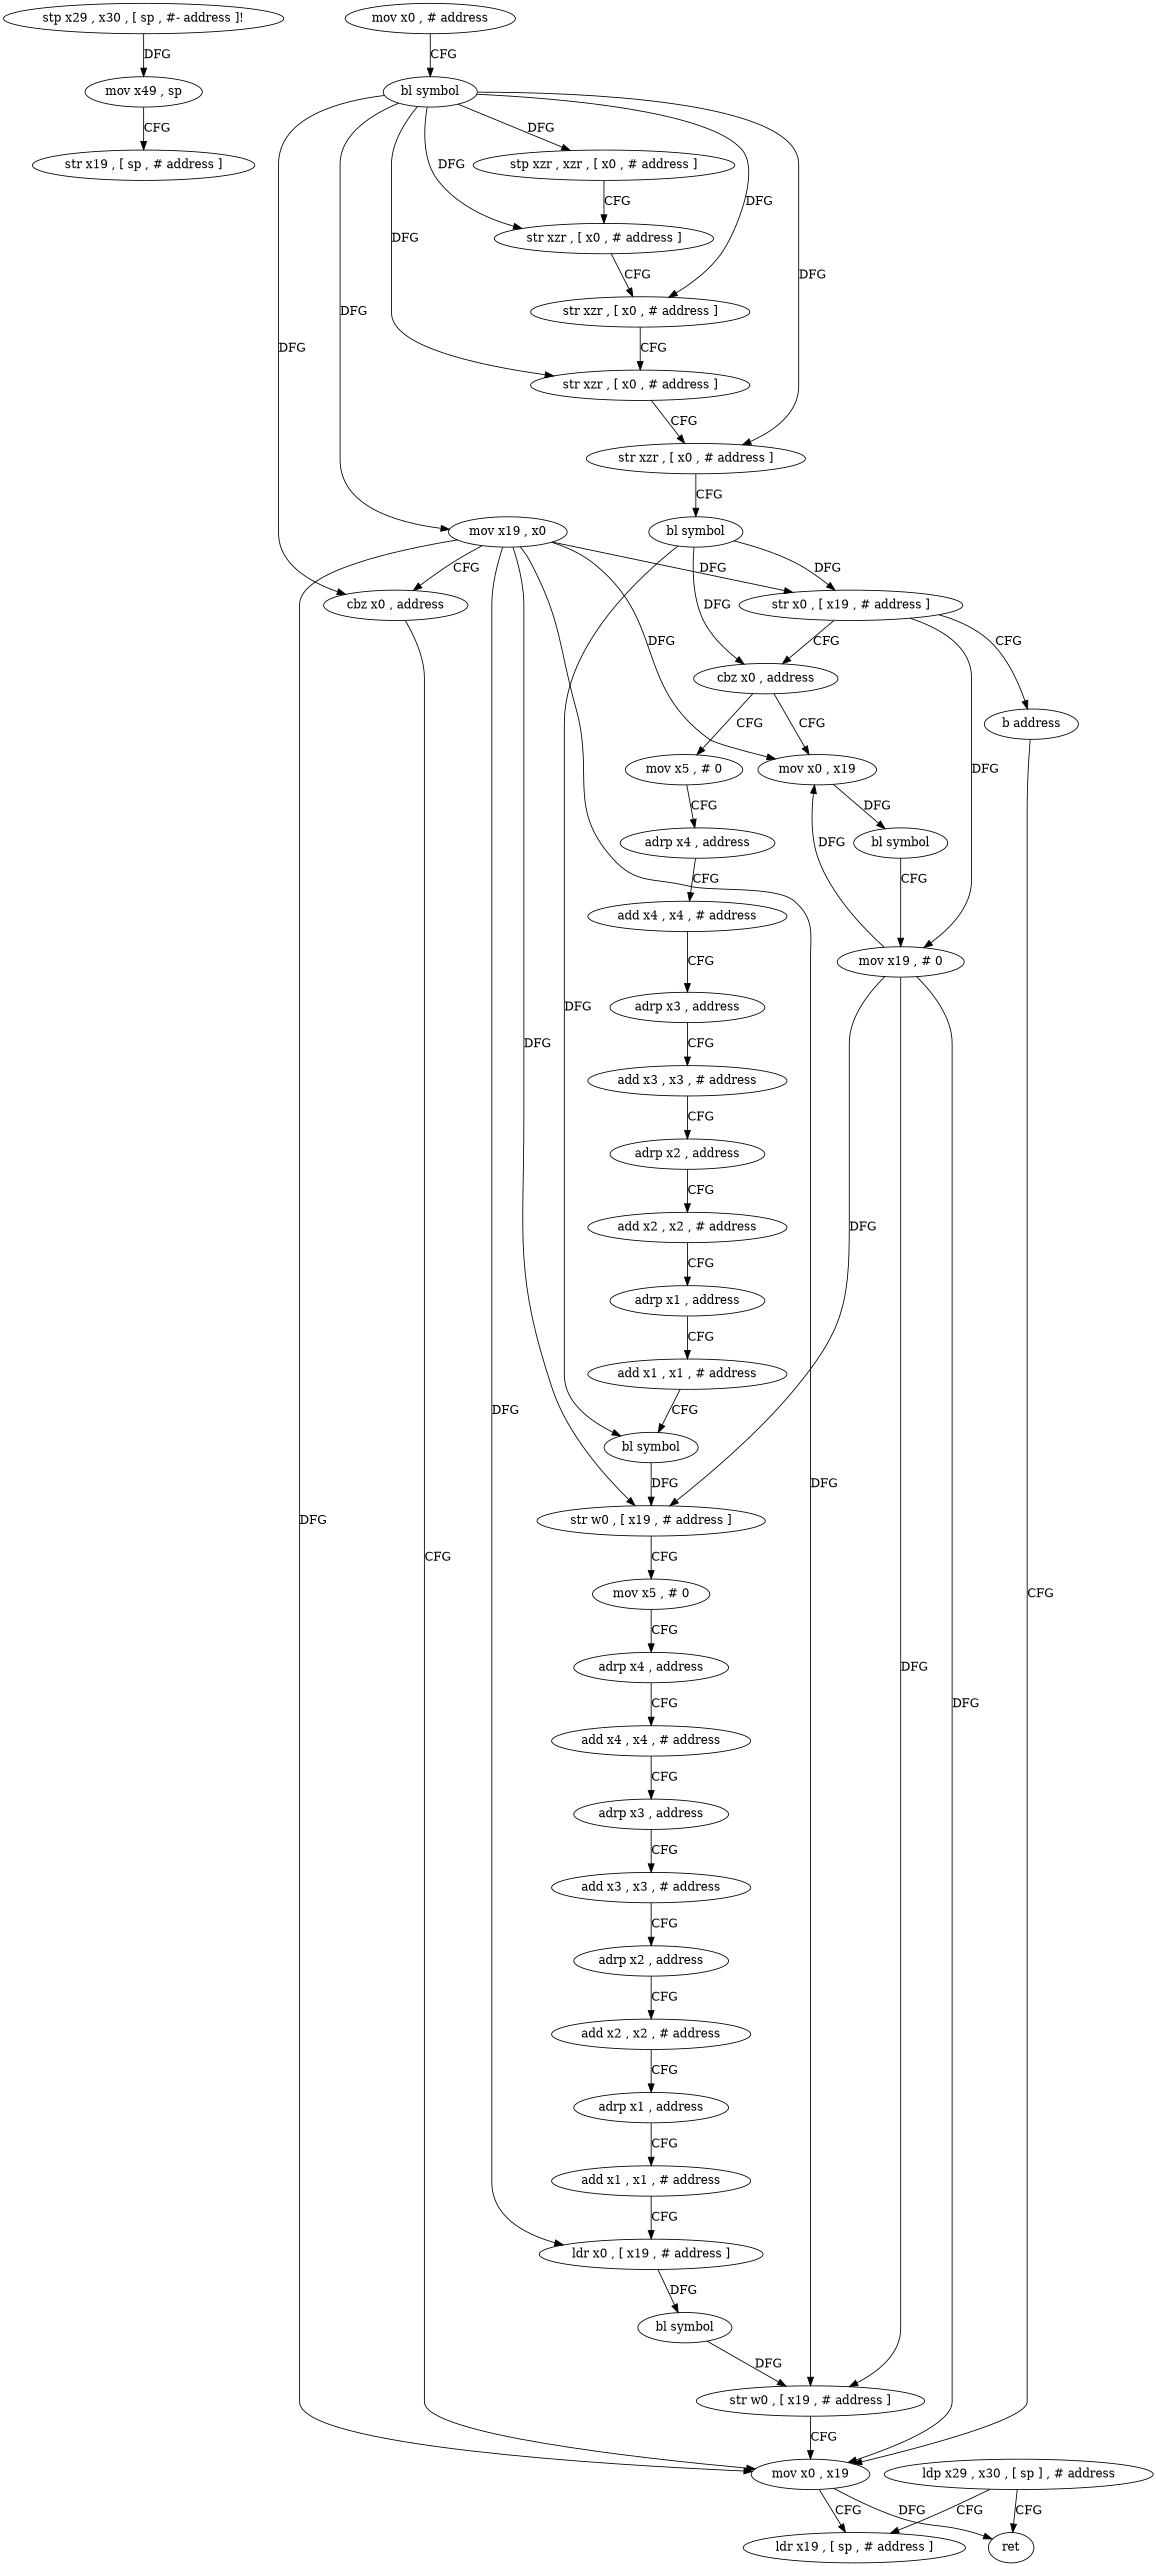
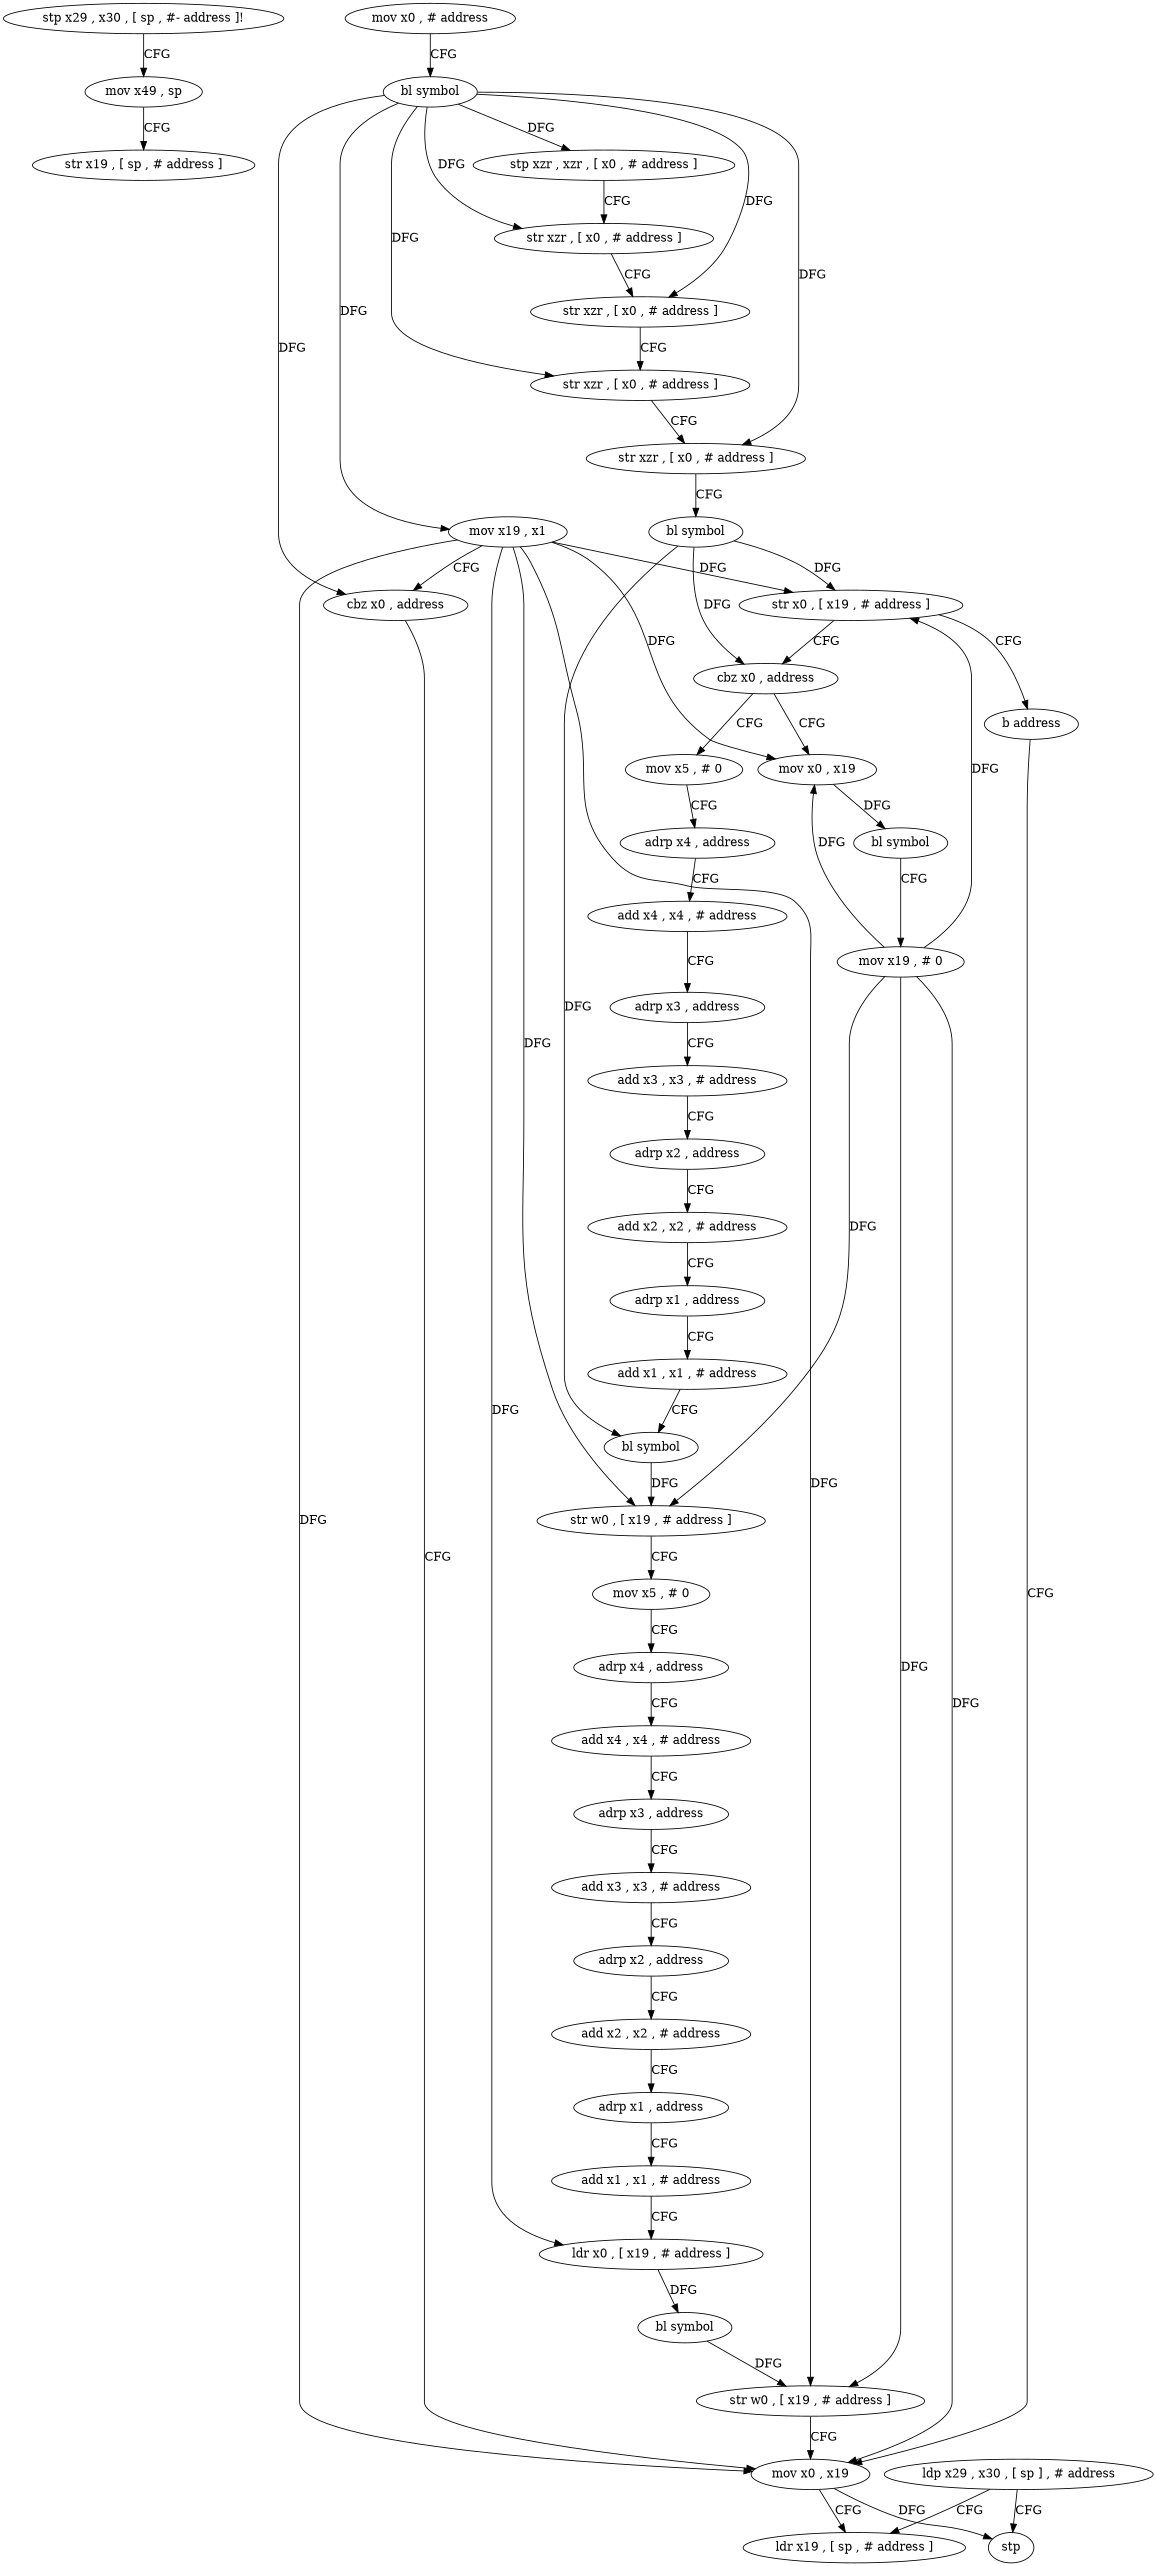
edge "stp x29 , x30 , [ sp , #- address ]!" -> "mov x49 , sp": label "DFG" -> "CFG"
node "mov x19 , x0": label "mov x19 , x0" -> "mov x19 , x1"
edge "str x0 , [ x19 , # address ]" -> "mov x19 , # 0": reversed
node "ret": label "ret" -> "stp"
